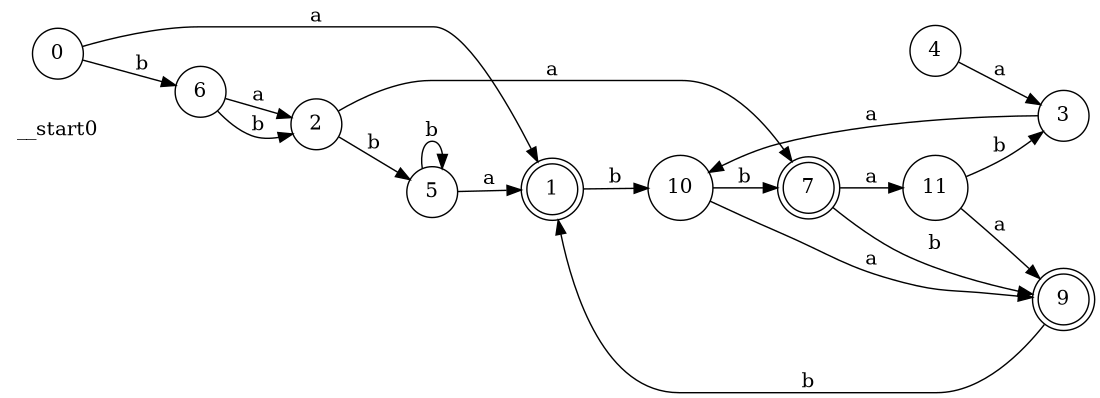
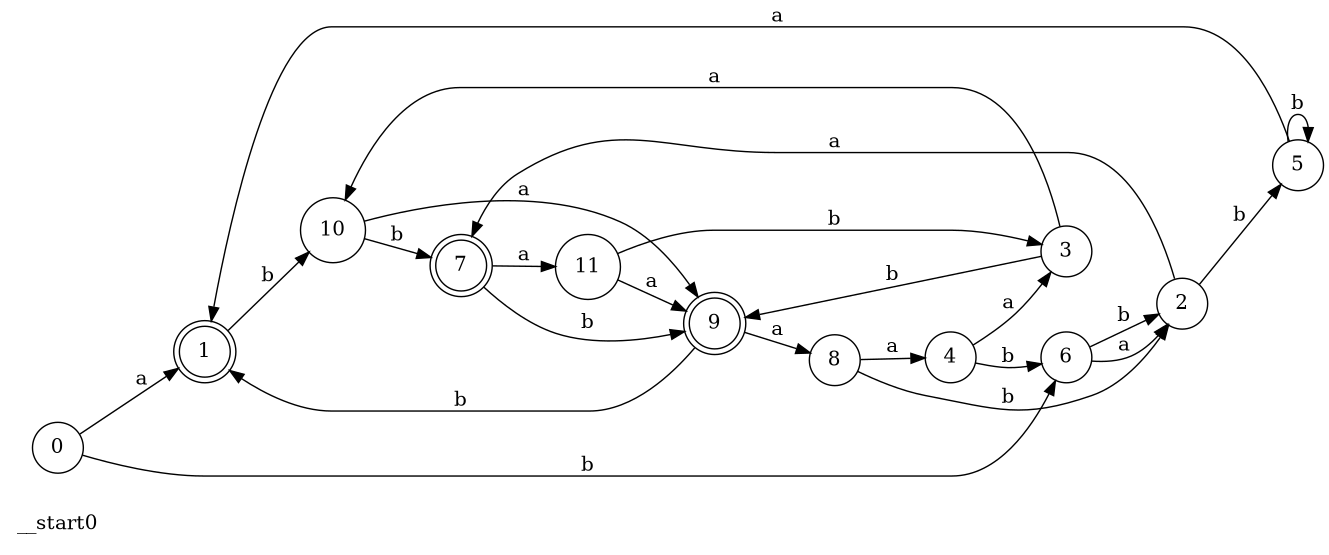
edge "3" -> "9": added, label "b"
node "8": added
edge "4" -> "6": added, label "b"
